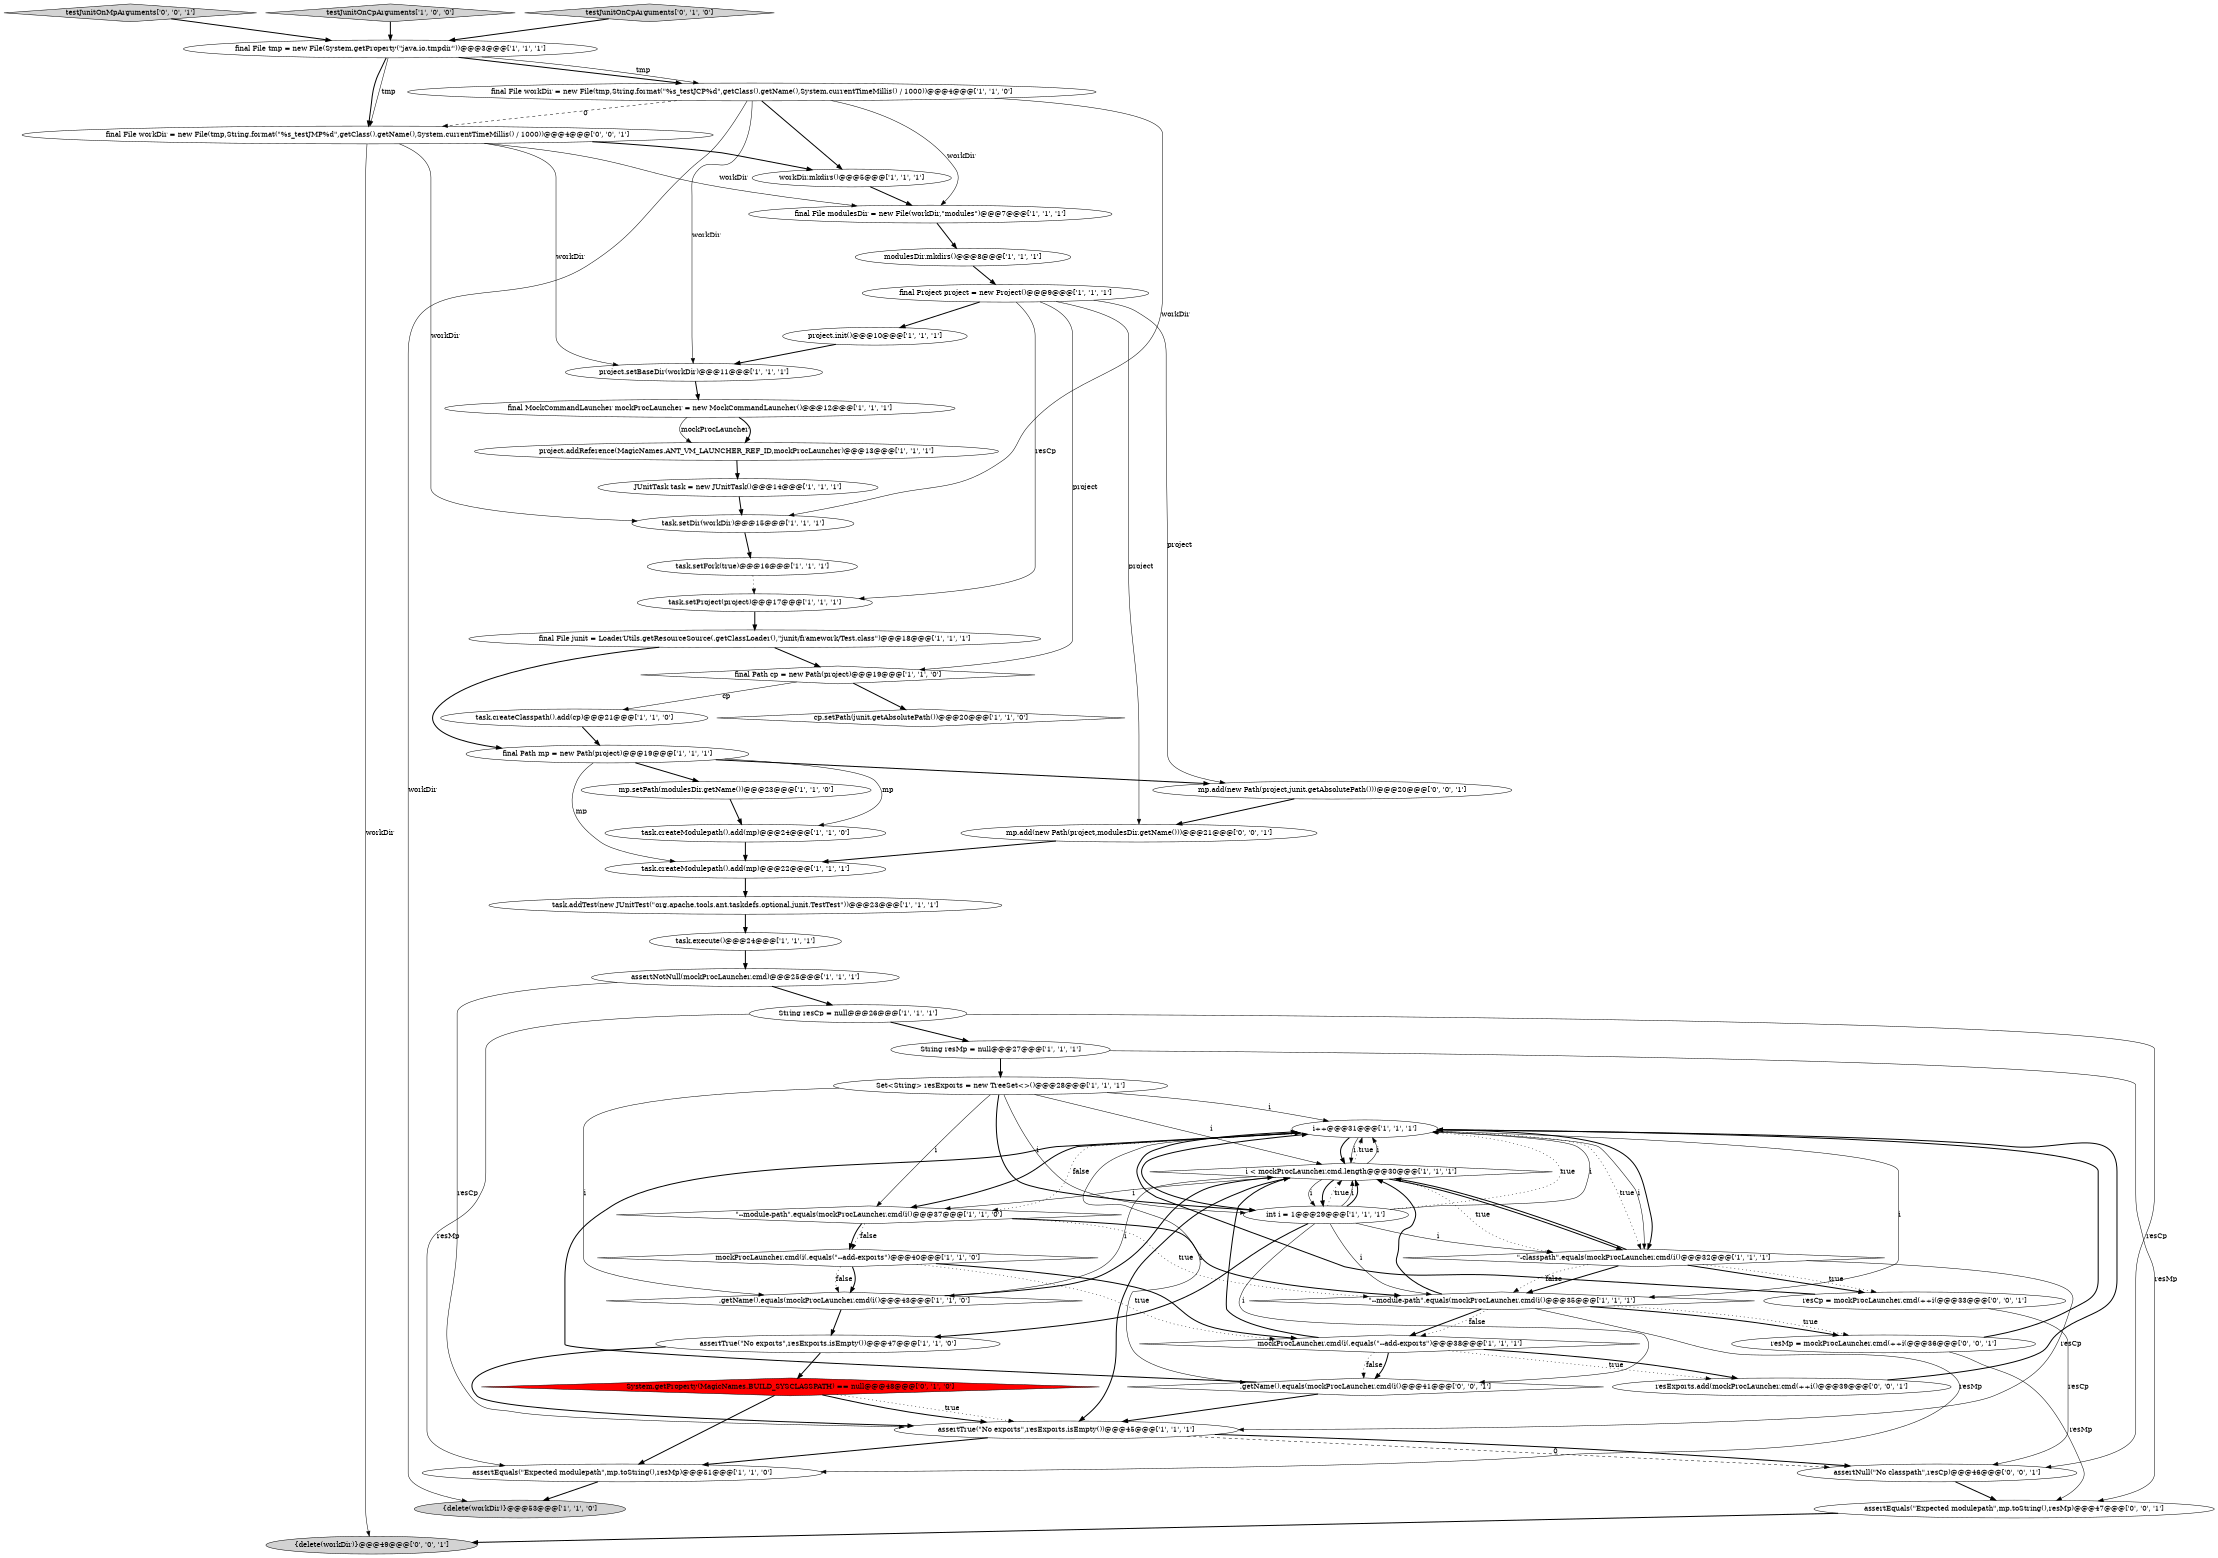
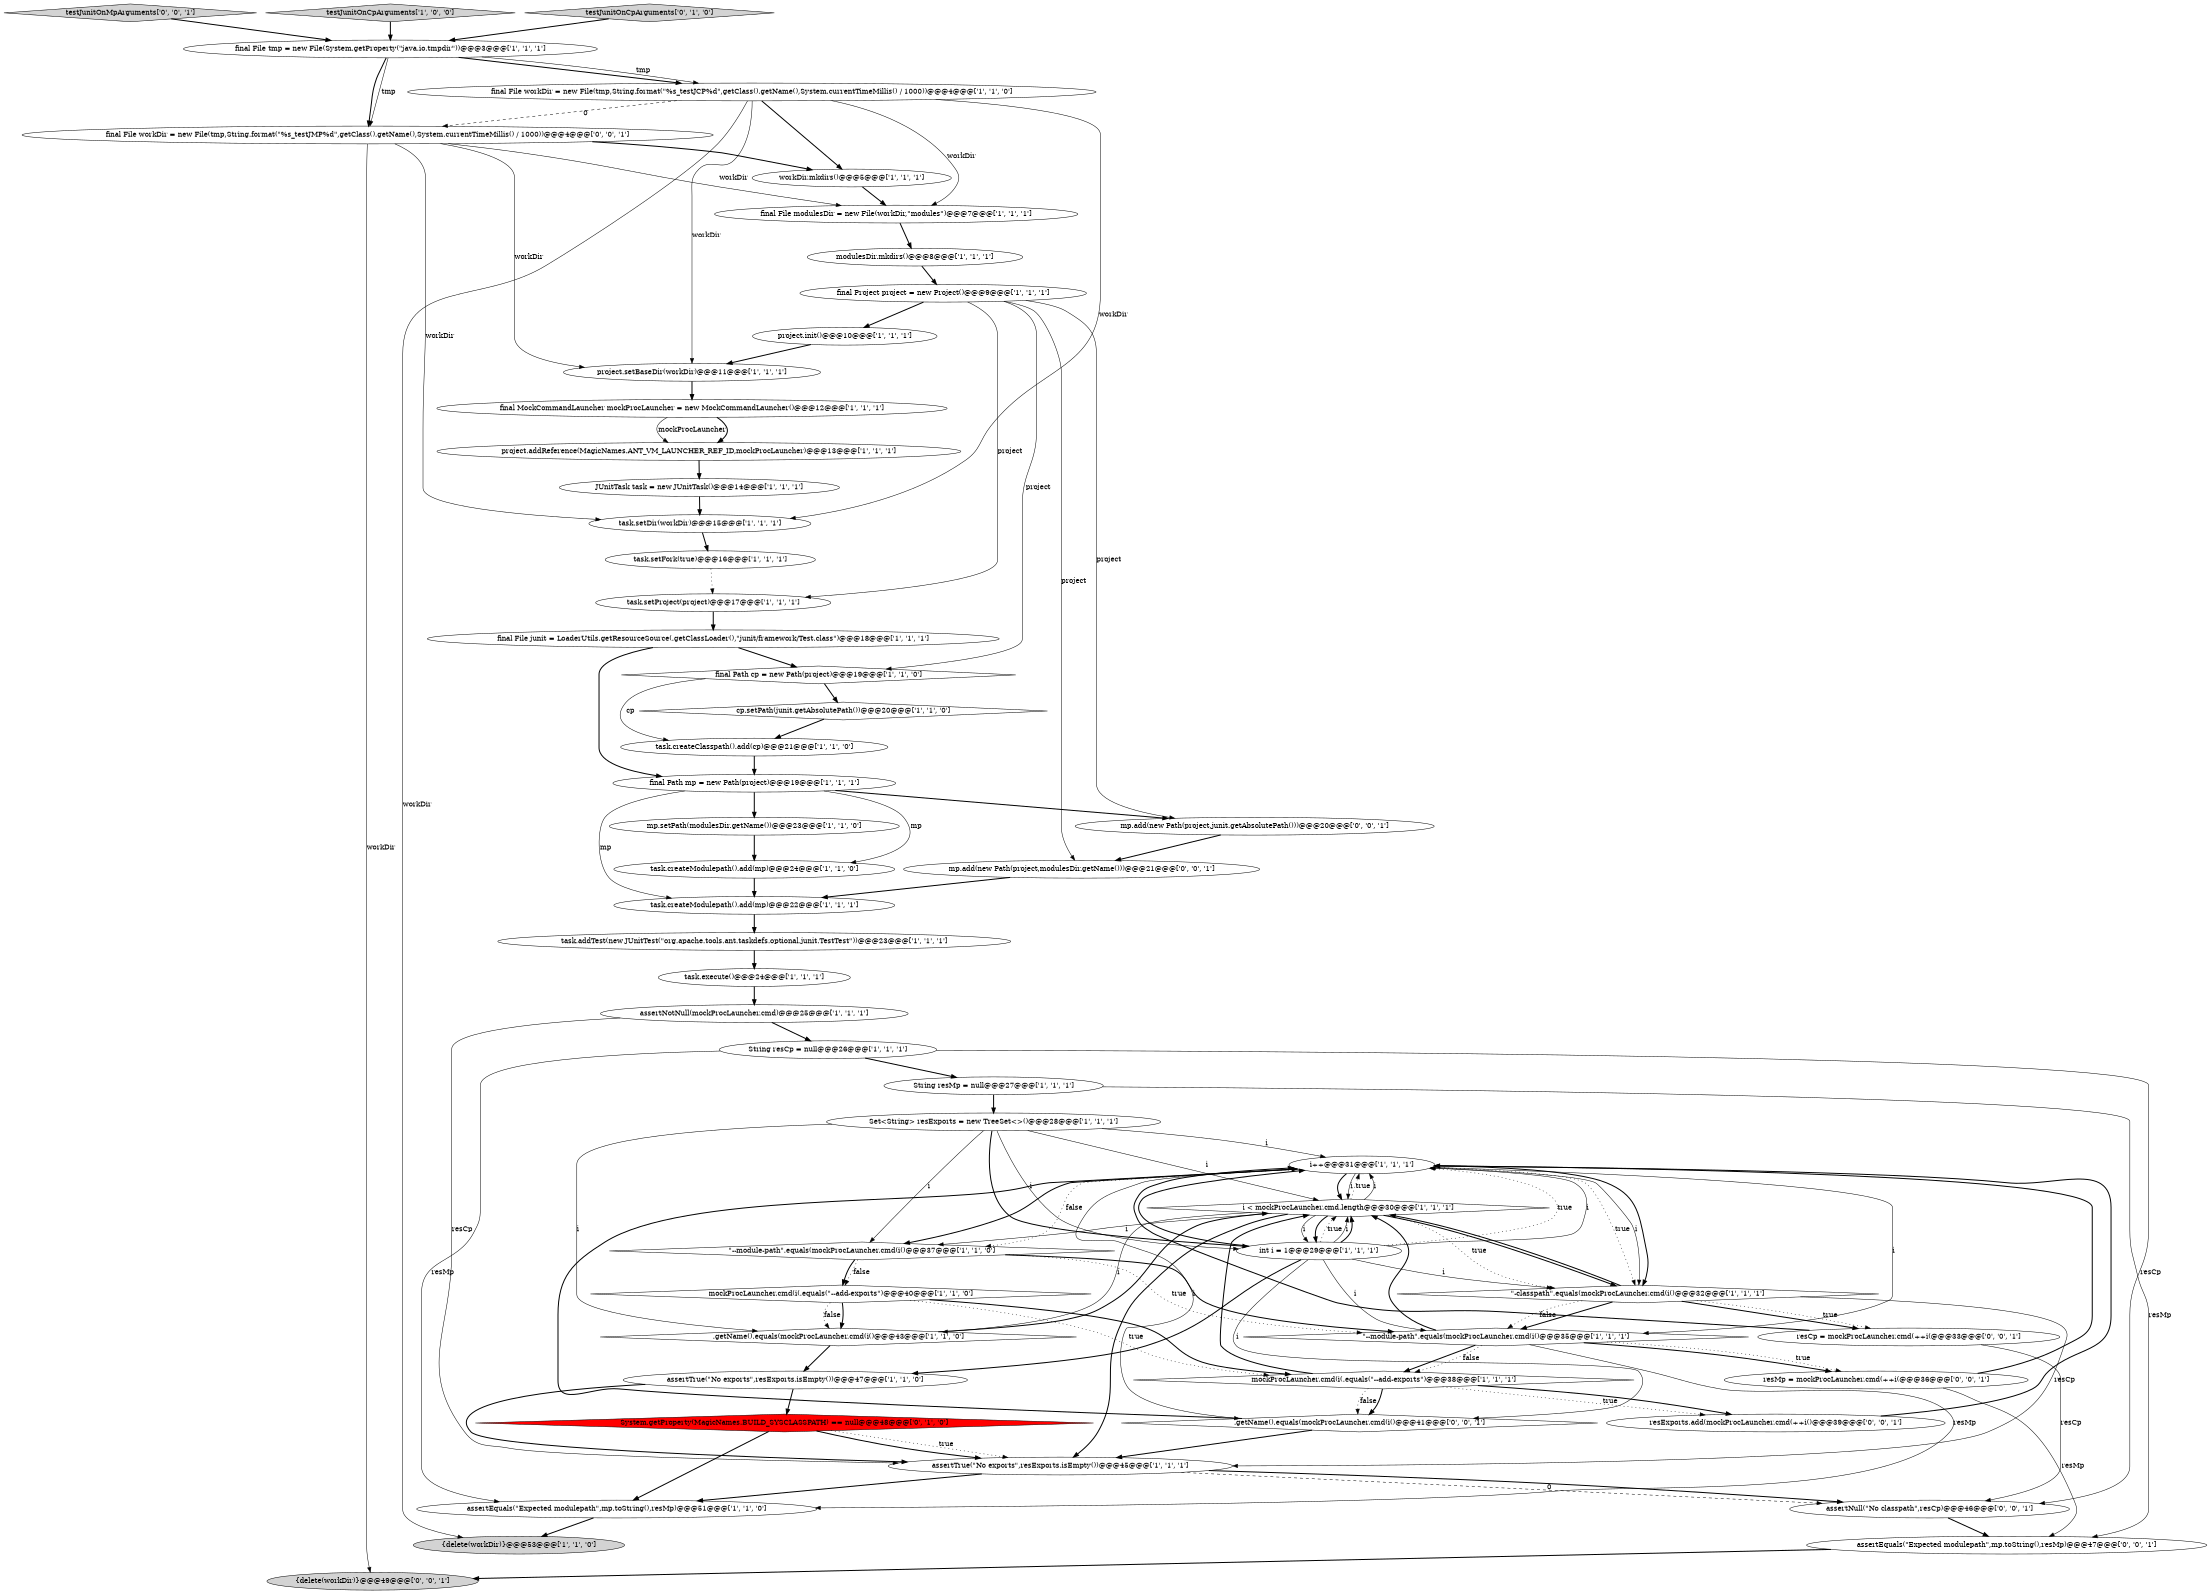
edge "final Project project = new Project()@@@9@@@['1', '1', '1']" -> "task.setProject(project)@@@17@@@['1', '1', '1']": label "resCp" -> "project"
edge "cp.setPath(junit.getAbsolutePath())@@@20@@@['1', '1', '0']" -> "task.createClasspath().add(cp)@@@21@@@['1', '1', '0']": added
